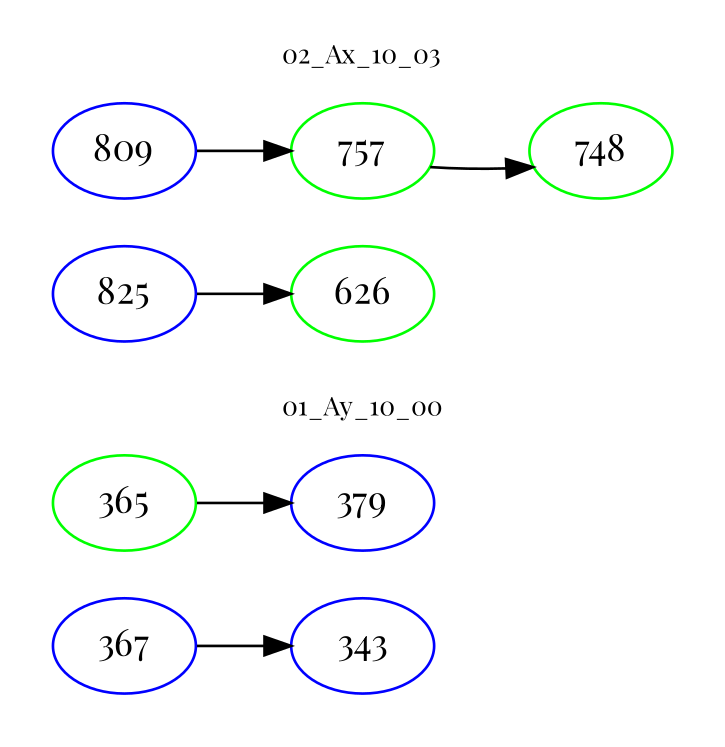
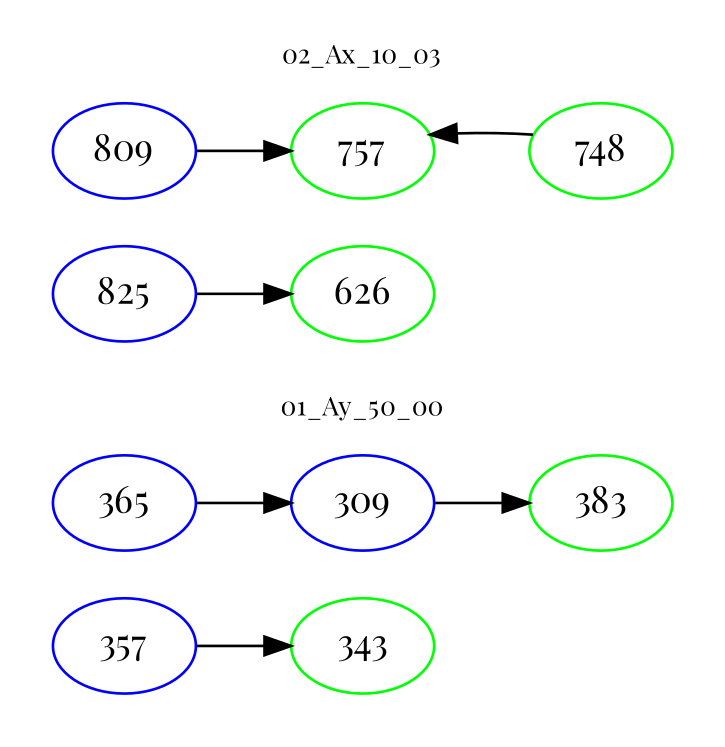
edge "757" -> "748": reversed
cluster "01_Ay_10_00": label "01_Ay_10_00" -> "01_Ay_50_00"
node "365": color green -> blue
node "379": label "379" -> "309"
node "383": added
node "367": label "367" -> "357"
node "343": color blue -> green
